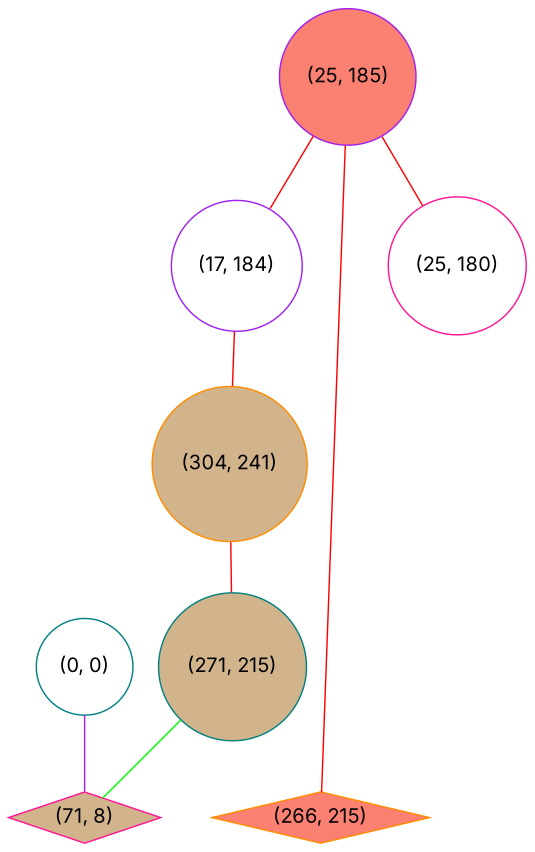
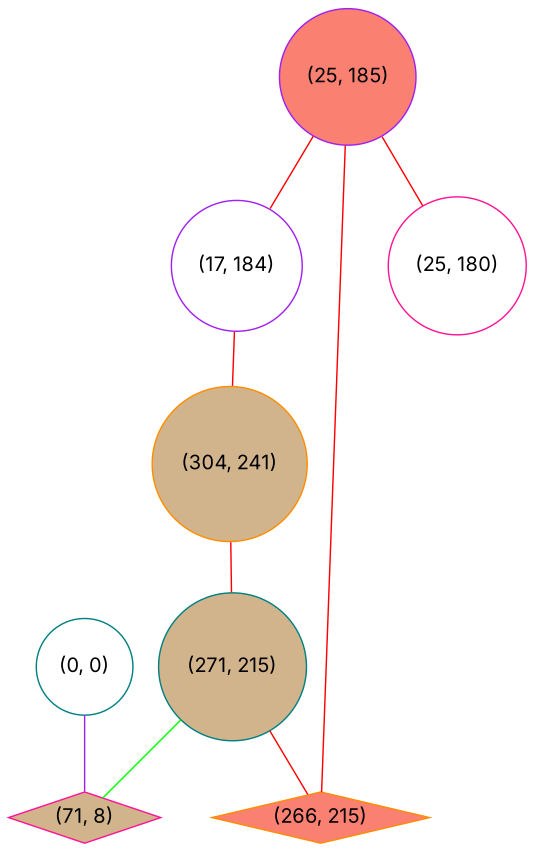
edge "(271, 215)" -- "(266, 215)": added
